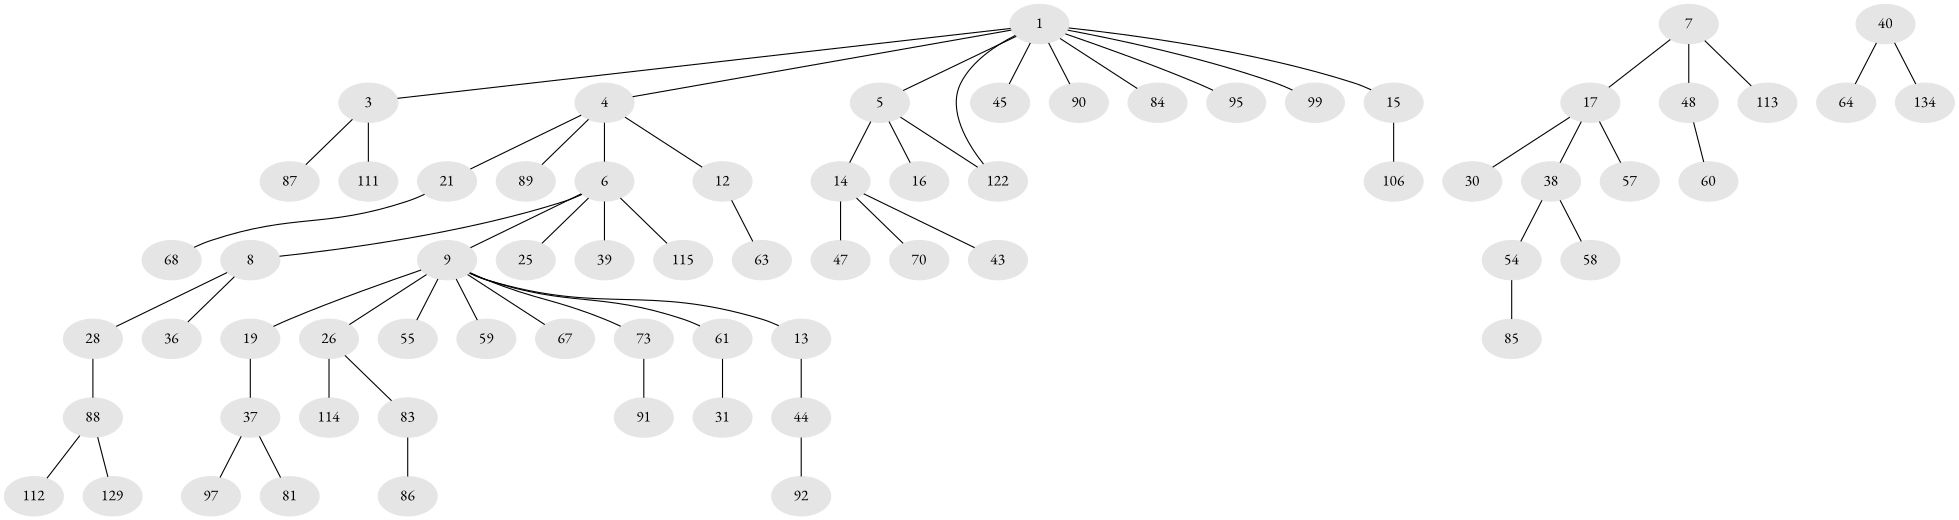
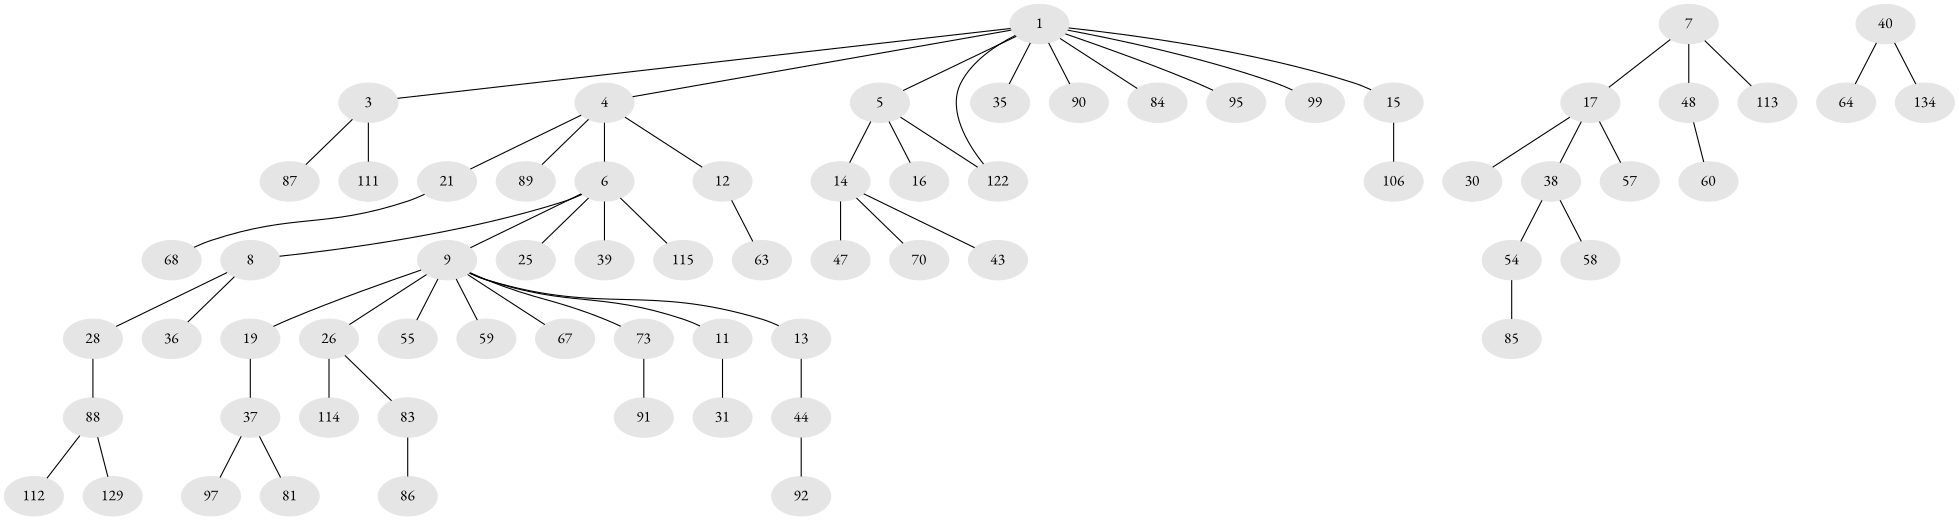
node "45": label "45" -> "35"
node "61": label "61" -> "11"
